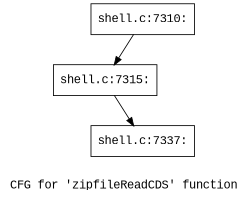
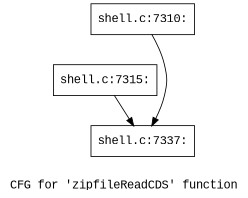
edge "shell.c:7310:" -> "shell.c:7315:": now "shell.c:7310:" -> "shell.c:7337:"
